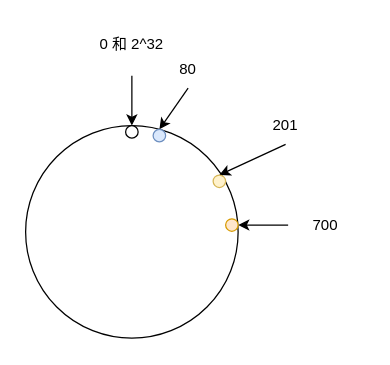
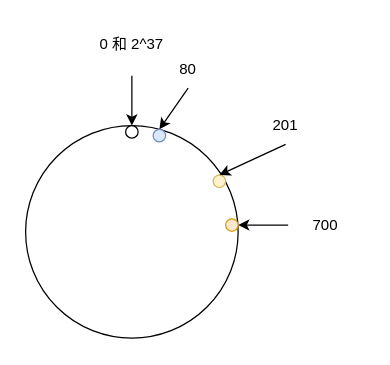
node "0 和 2^32": label "0 和 2^32" -> "0 和 2^37"
